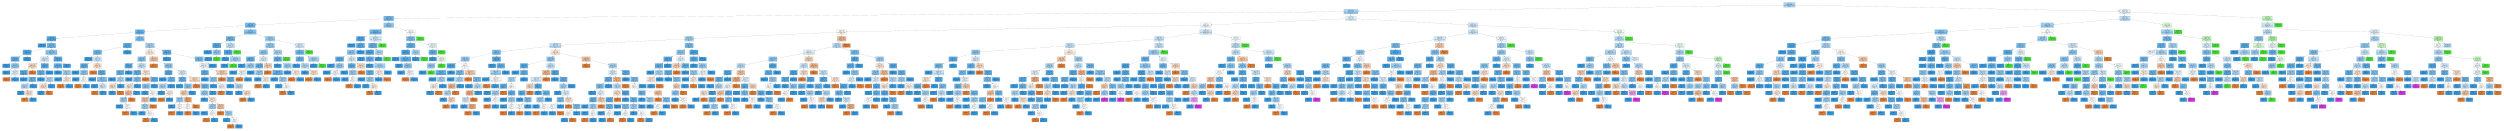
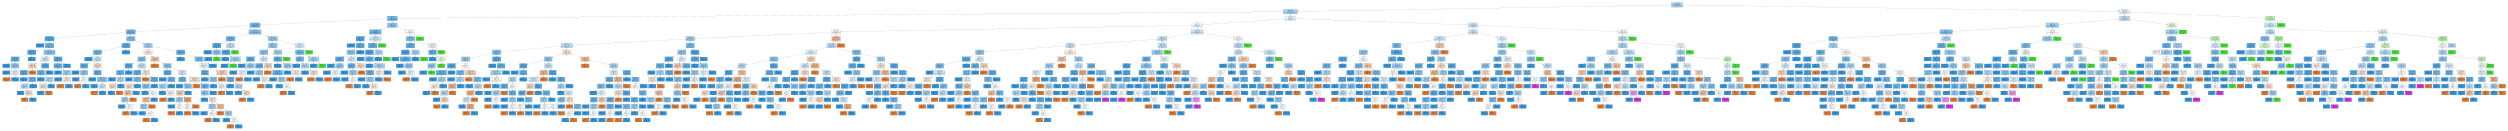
node "entropy = 0.0 samples = 23 value = [0, 23, 0, 0] class = 1": fillcolor #e3f1fb -> #47e539
node "entropy = 0.0 samples = 46 value = [46, 0, 0, 0] class = 0": removed
